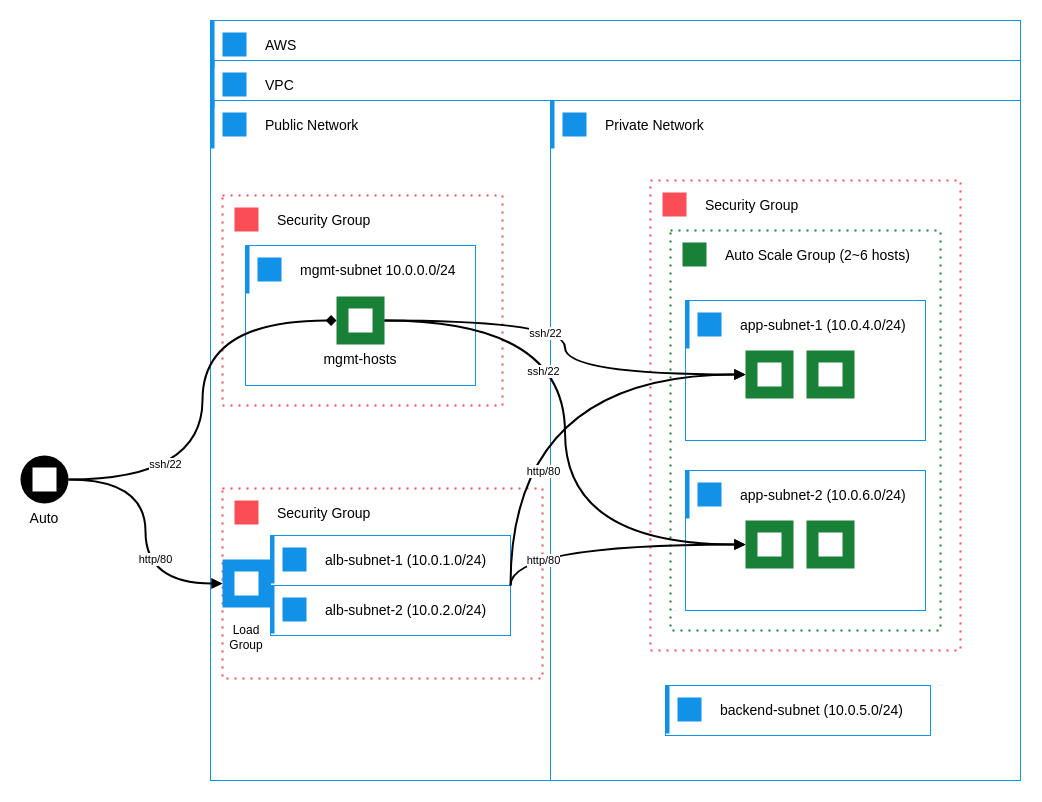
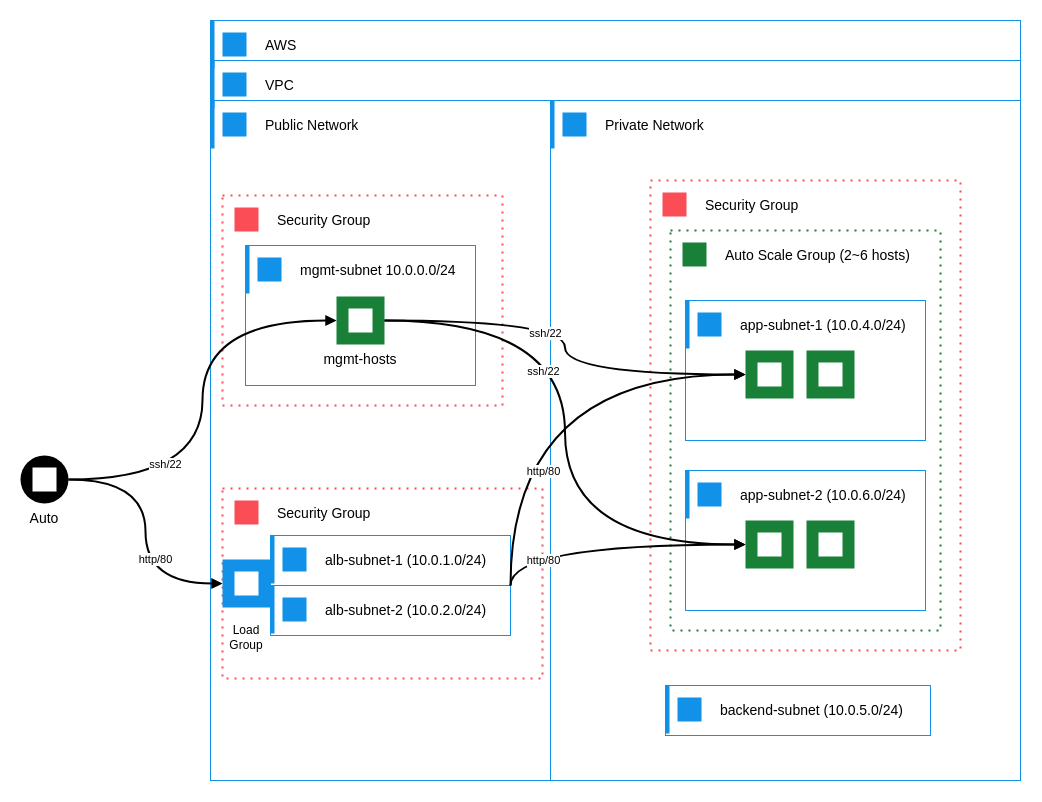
edge "Auto" -> "mgmt-hosts": arrowhead diamond -> block
